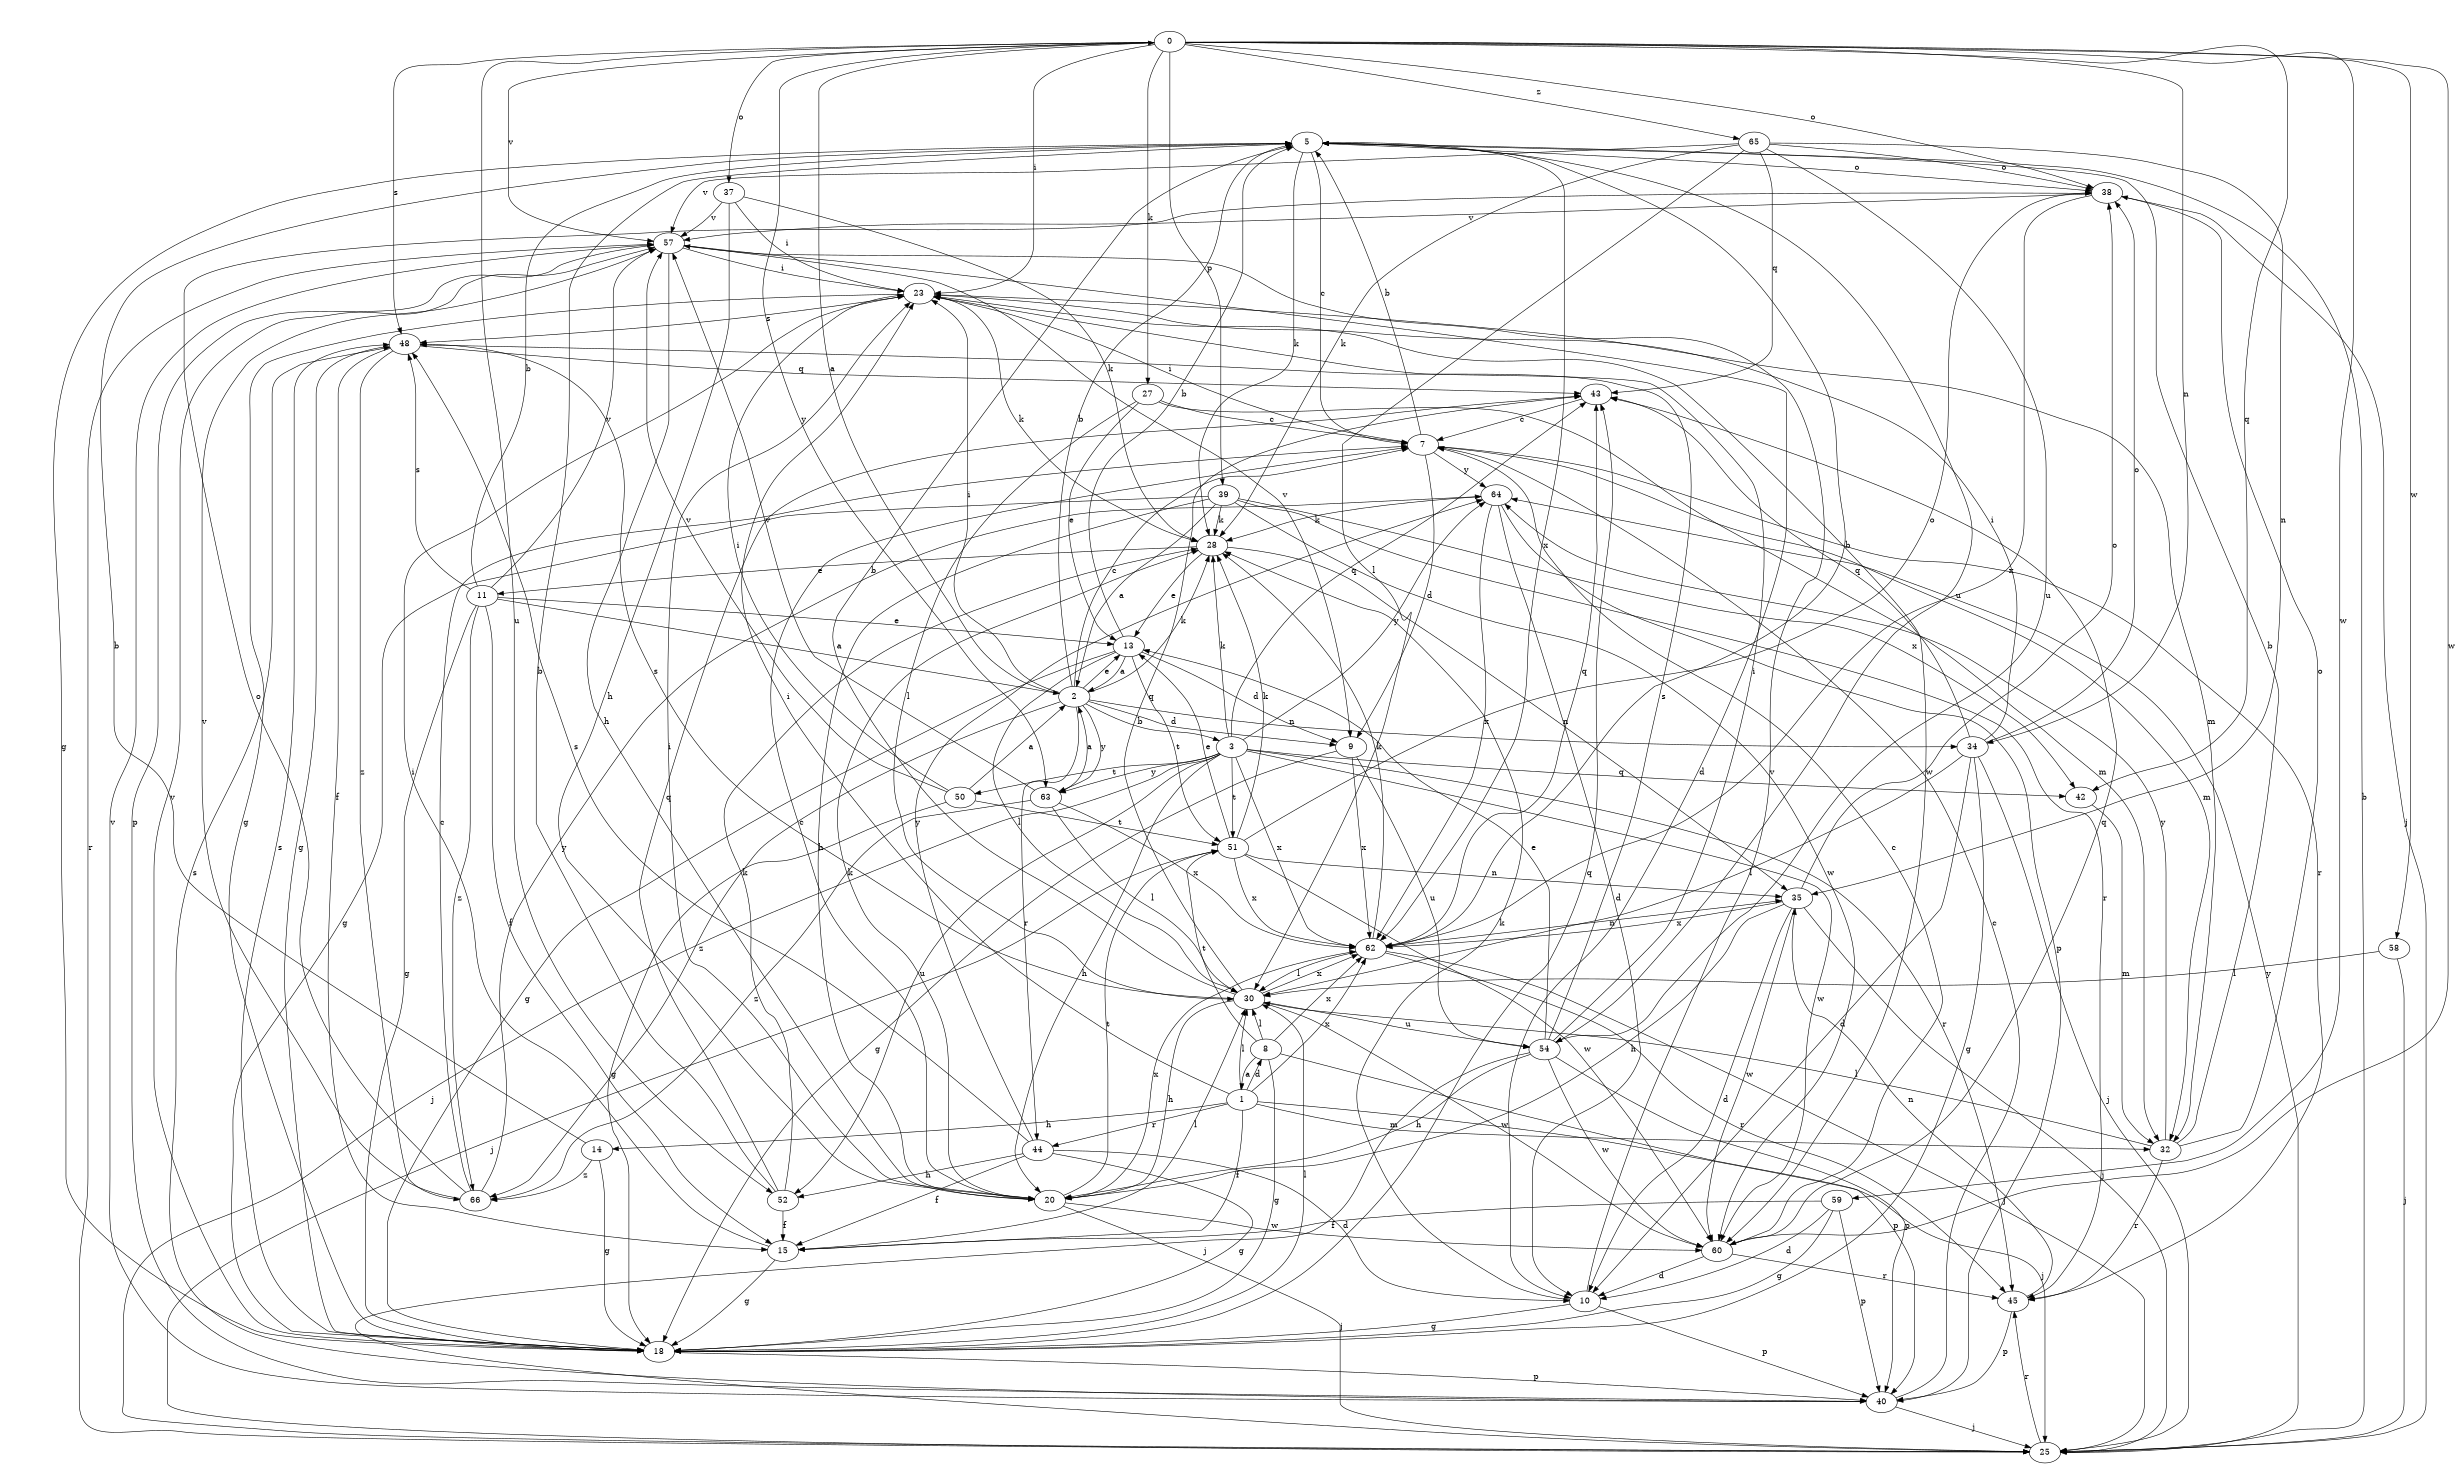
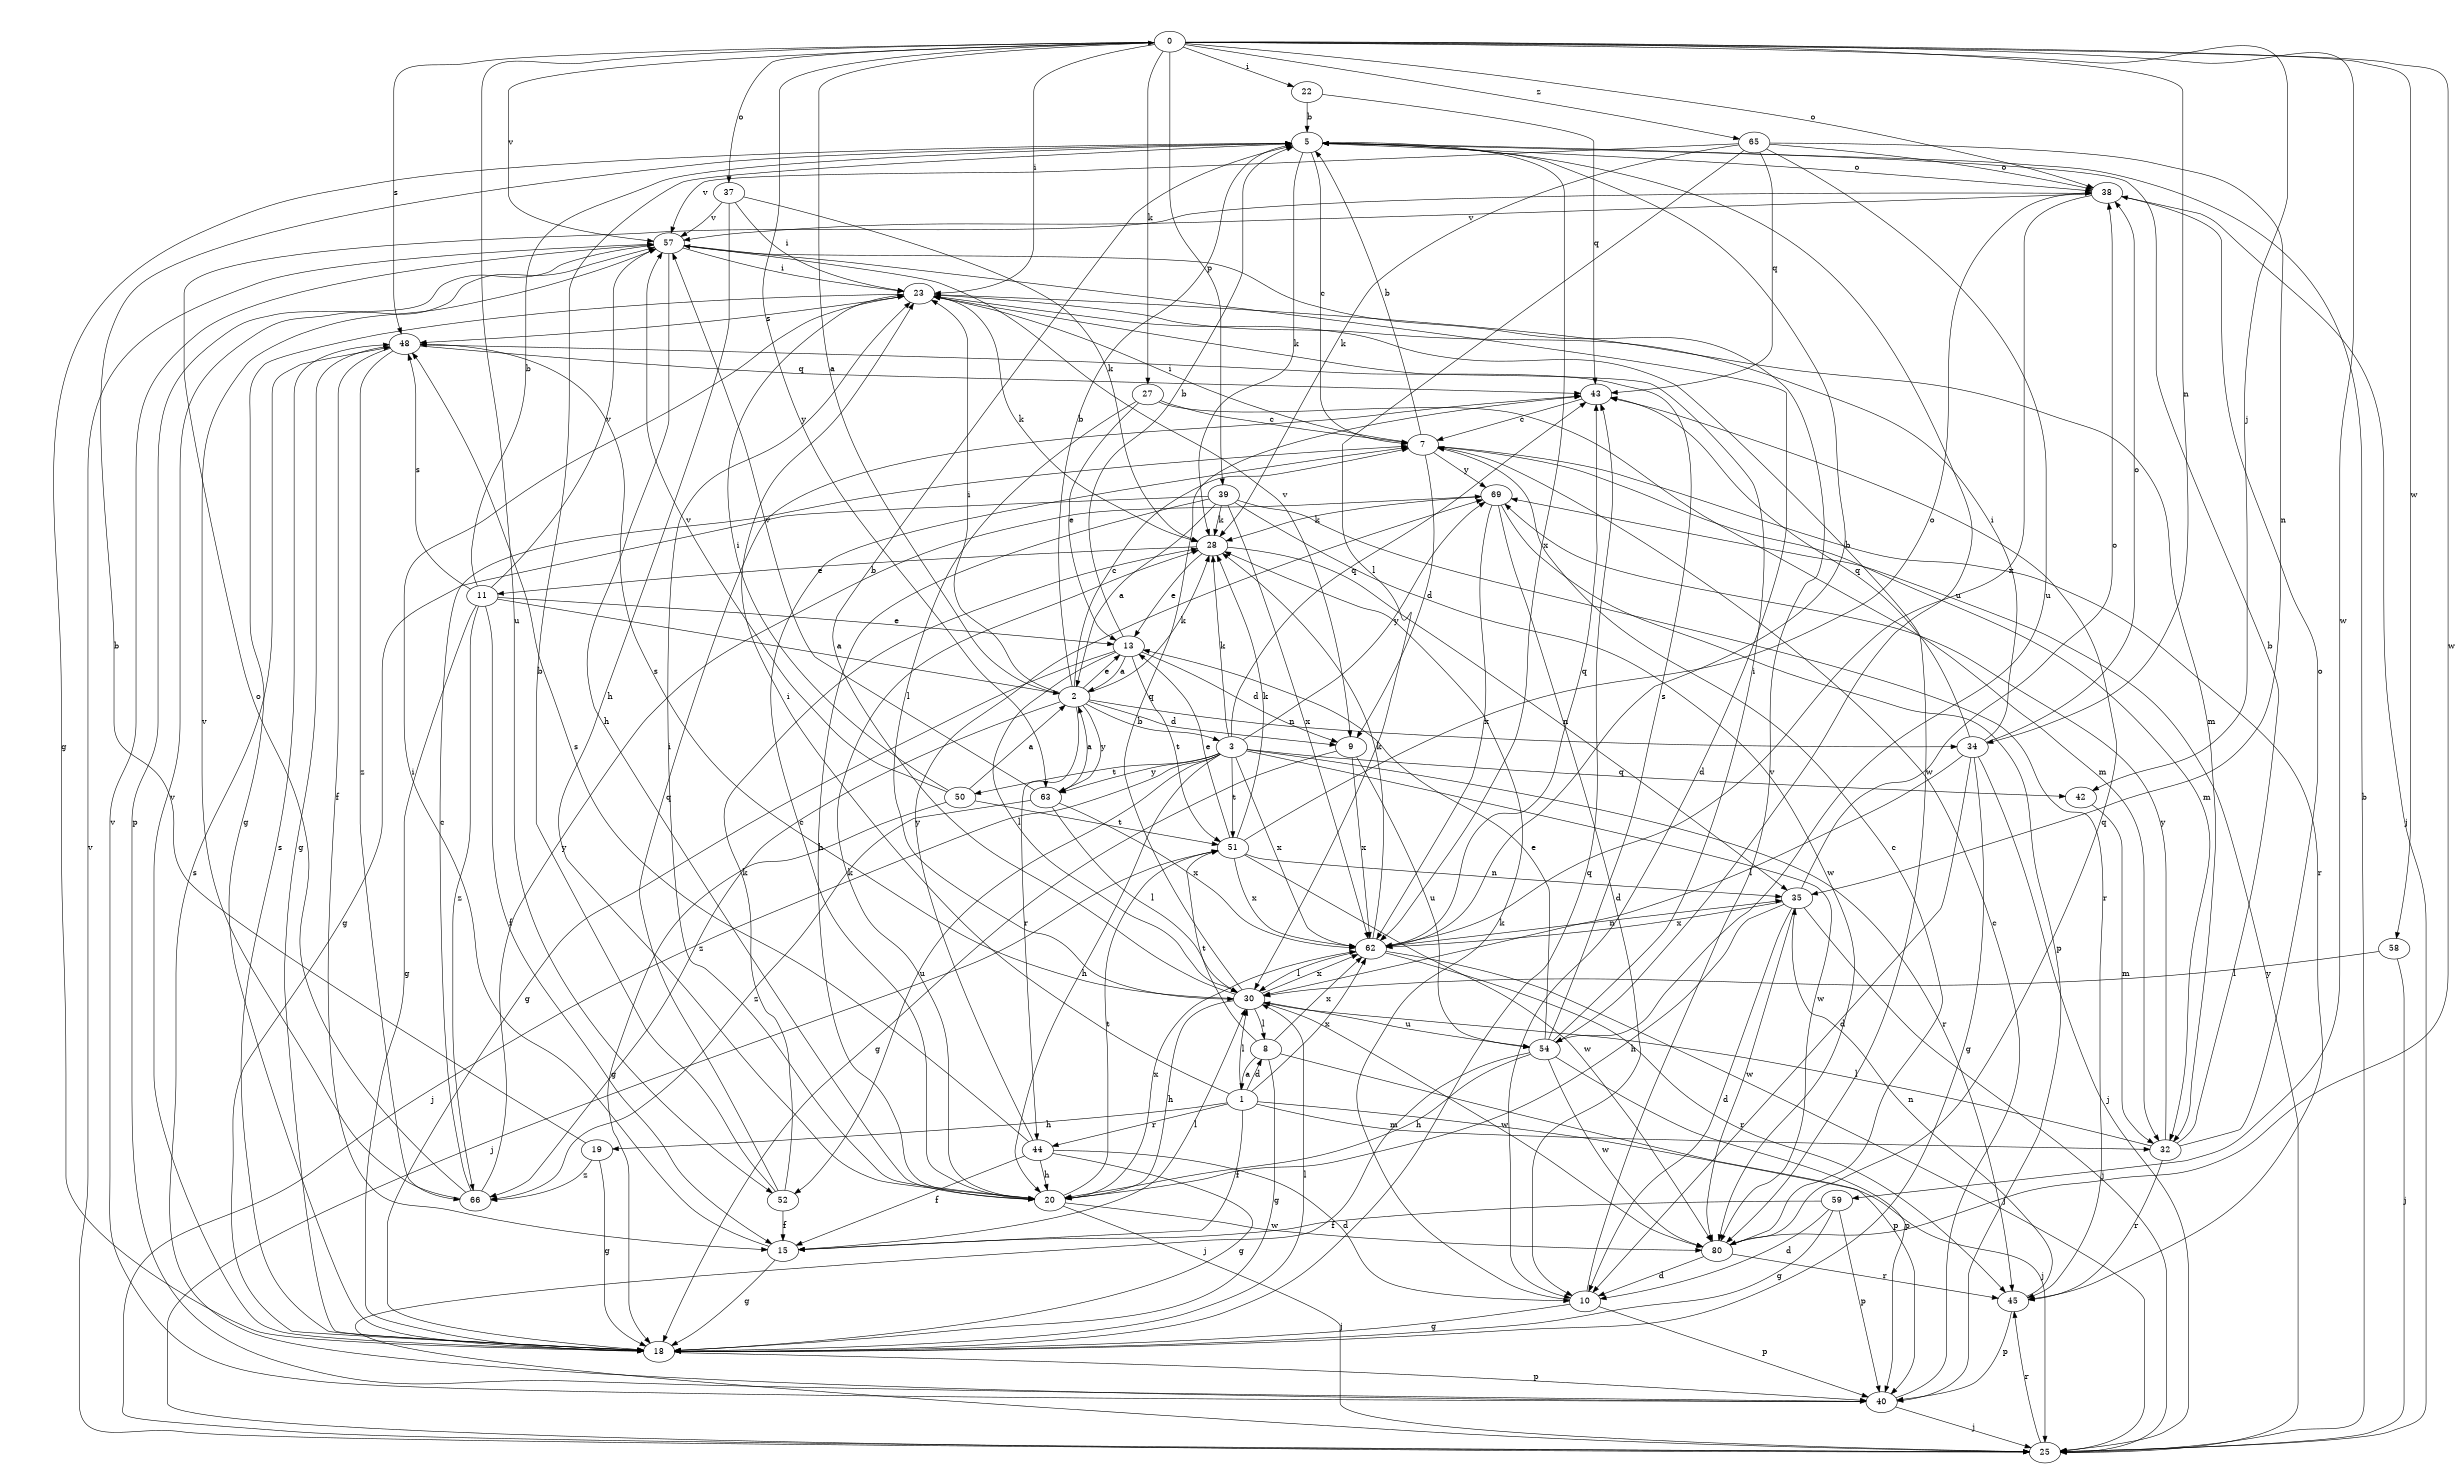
node "22": added
edge "0" -> "42": label "q" -> "j"
node "64": label "64" -> "69"
edge "39" -> "42": now "39" -> "62"
edge "25" -> "57": label "r" -> "v"
edge "8" -> "30": reversed
node "14": label "14" -> "19"
edge "44" -> "52": now "44" -> "20"
node "60": label "60" -> "80"
